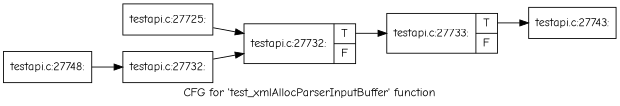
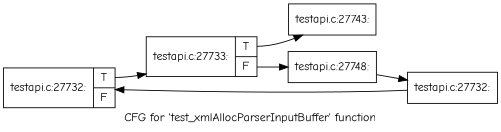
node "testapi.c:27725:": removed
edge "testapi.c:27733:" -> "testapi.c:27748:": added
